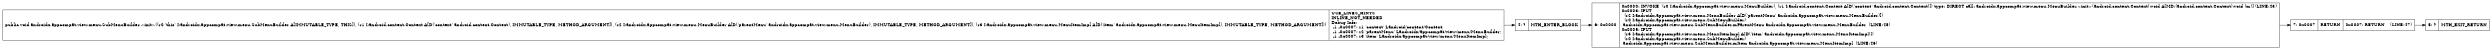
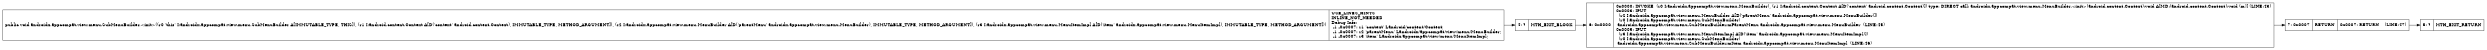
node "4: ?": text "MTH_ENTER_BLOCK" -> "MTH_EXIT_BLOCK"
